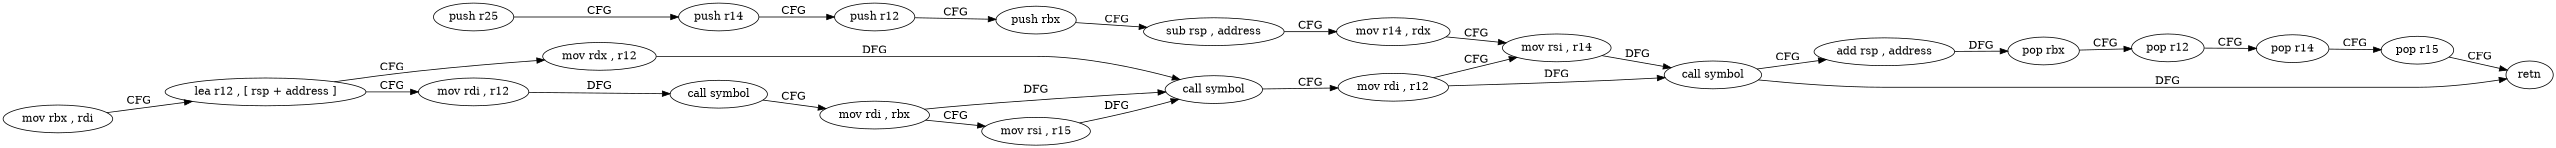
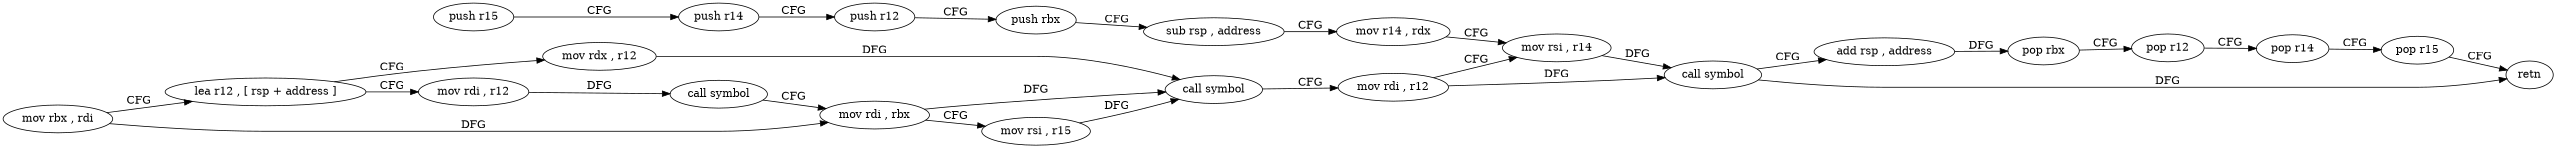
node "push r25": label "push r25" -> "push r15"
edge "mov rbx , rdi" -> "mov rdi , rbx": added, label "DFG"
